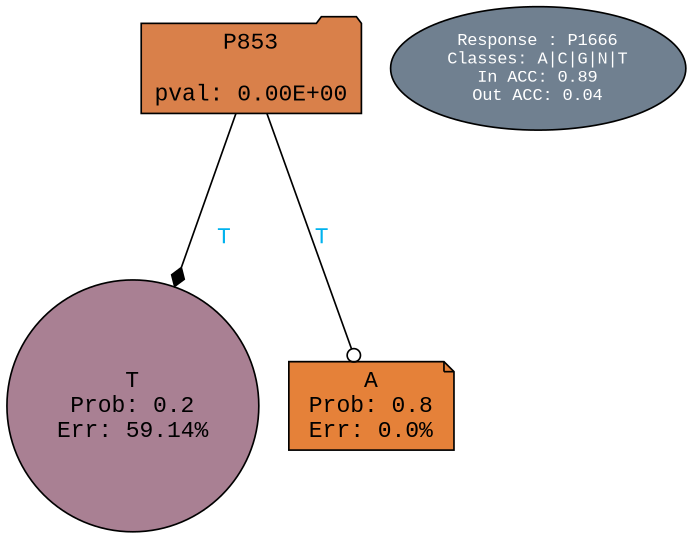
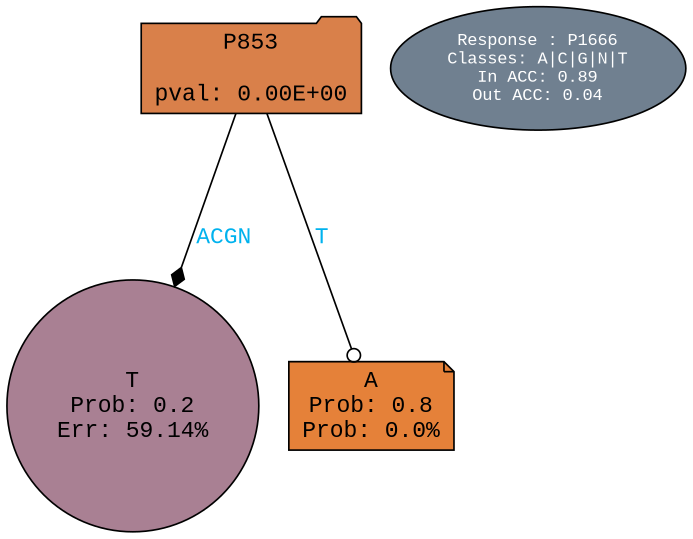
edge "P853 pval: 0.00E+00" -> "T Prob: 0.2 Err: 59.14%": label "T" -> "ACGN"
node "A Prob: 0.8 Err: 0.0%": label "A Prob: 0.8 Err: 0.0%" -> "A Prob: 0.8 Prob: 0.0%"
